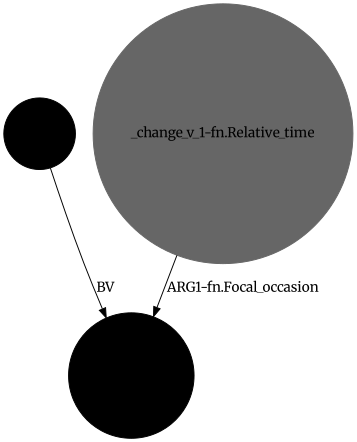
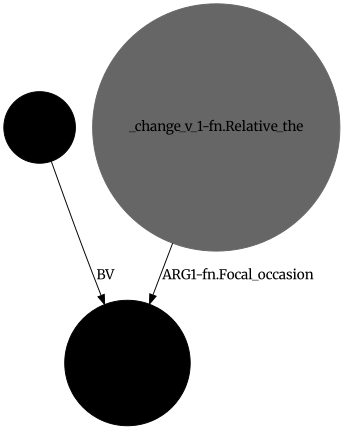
node "_change_v_1-fn.Relative_time": label "_change_v_1-fn.Relative_time" -> "_change_v_1-fn.Relative_the"
